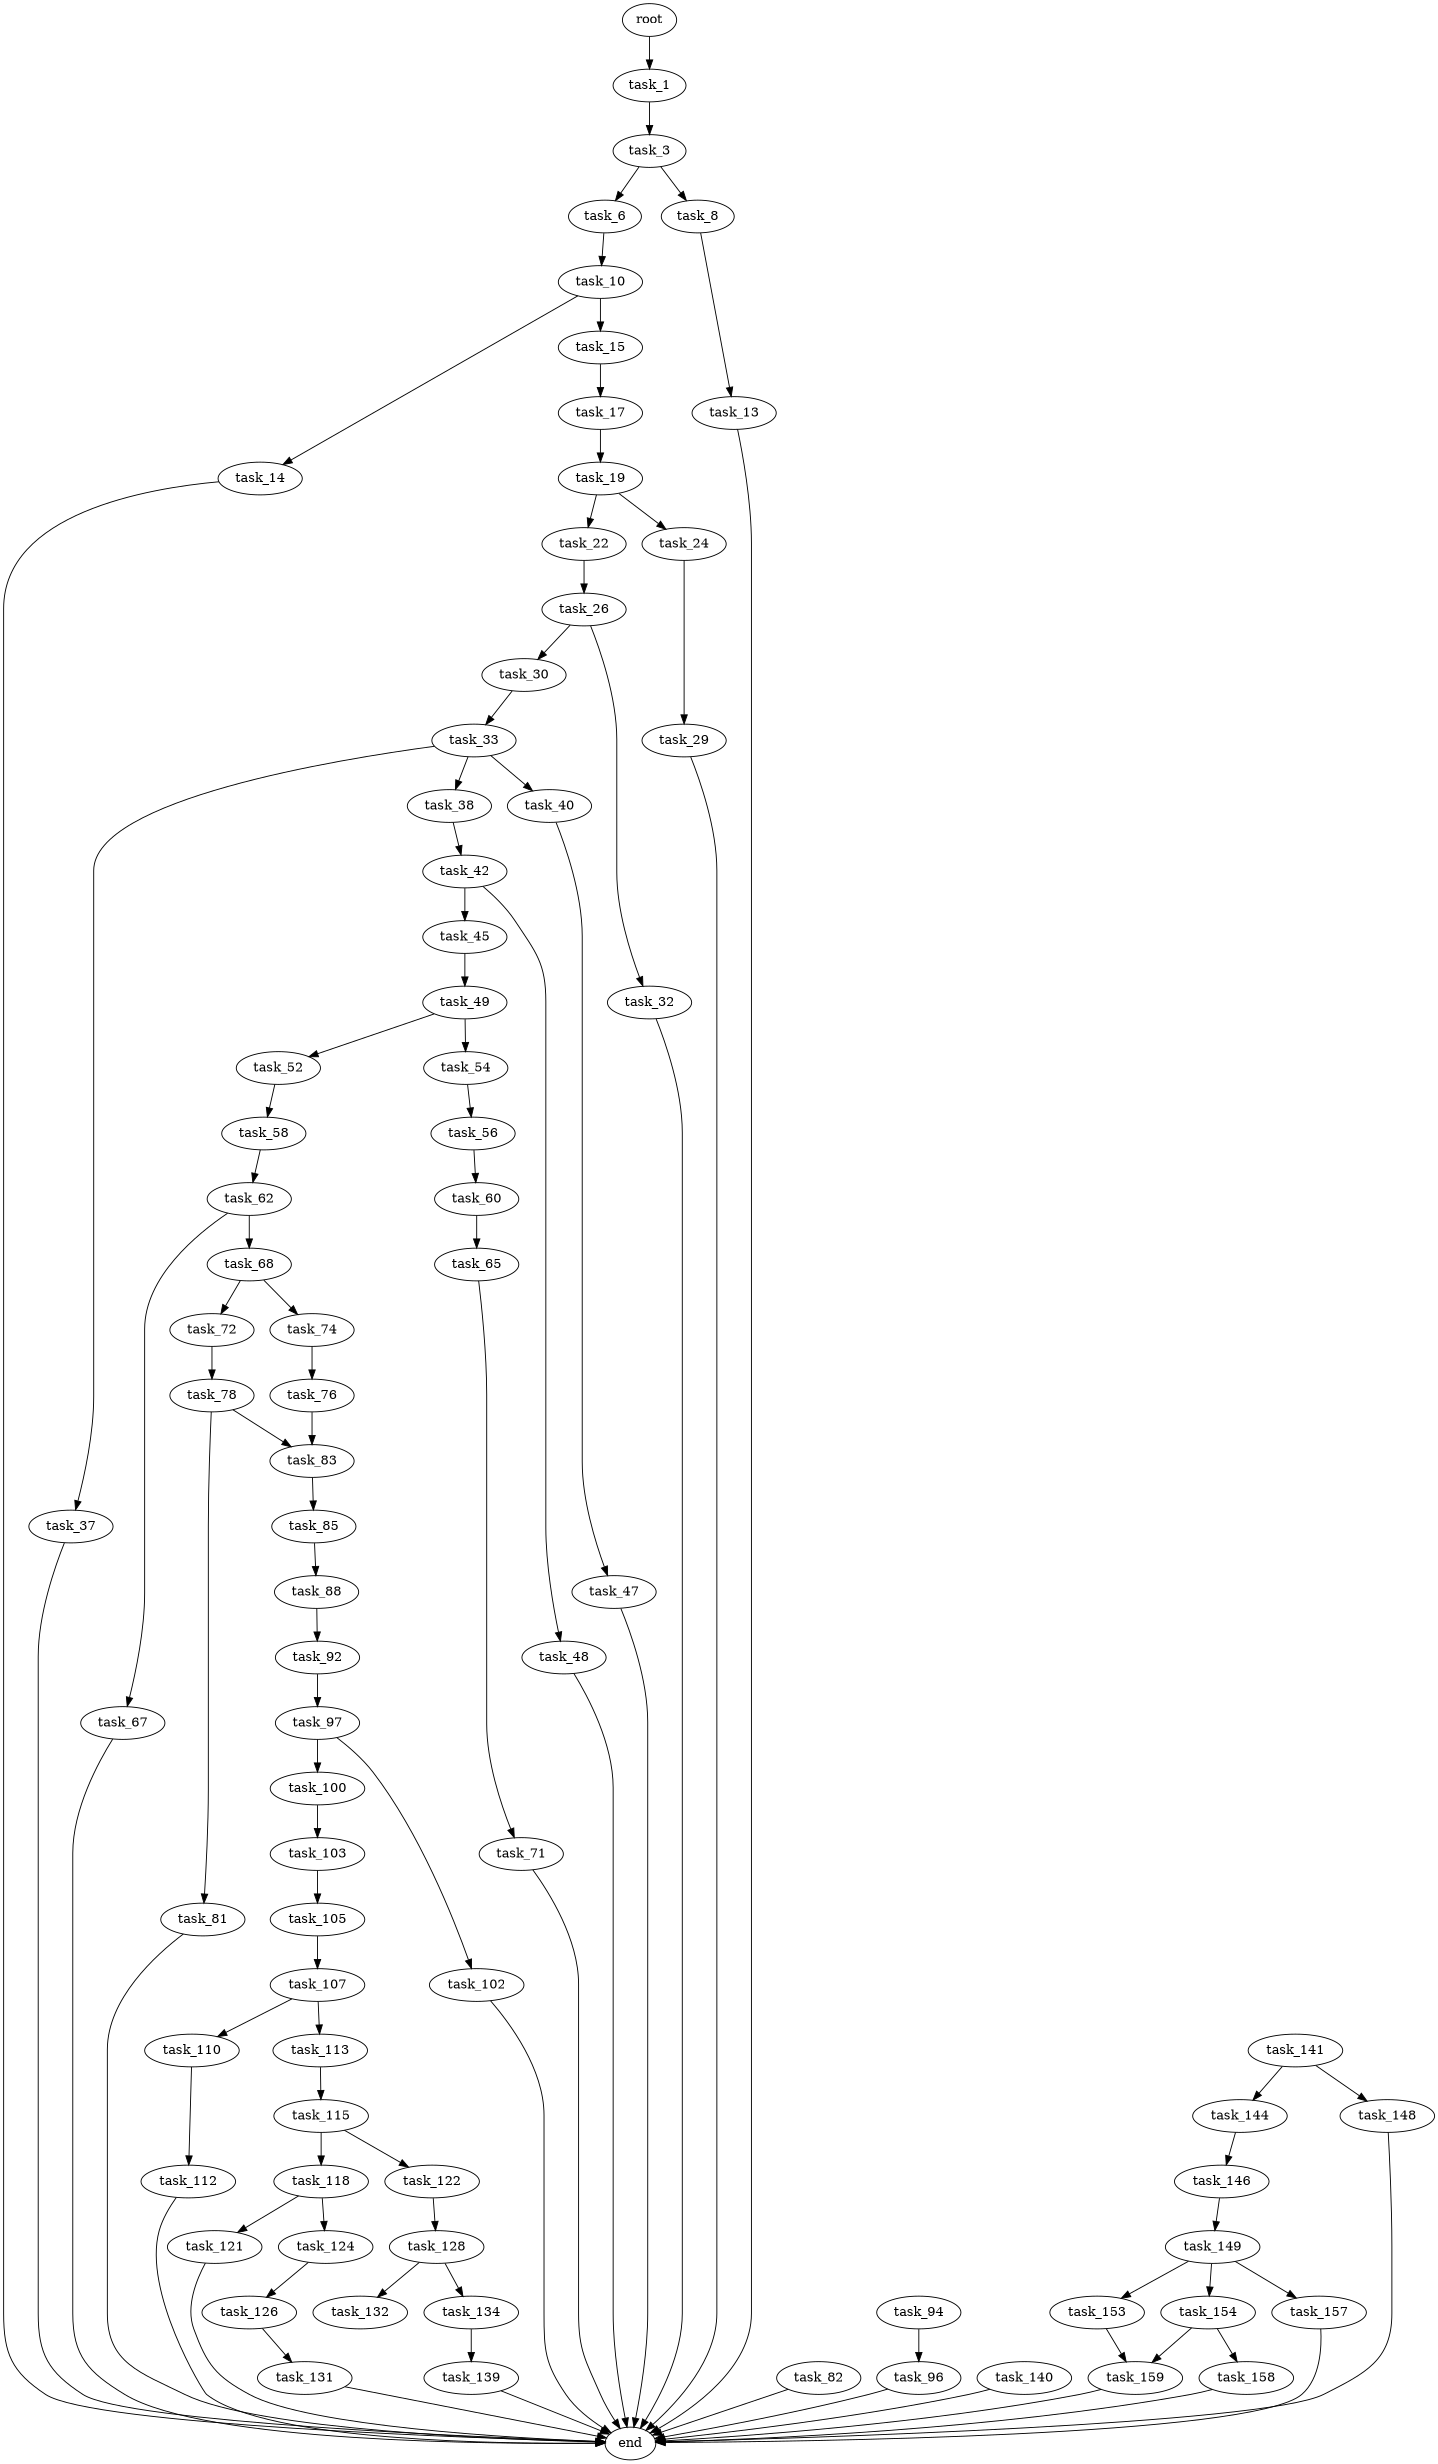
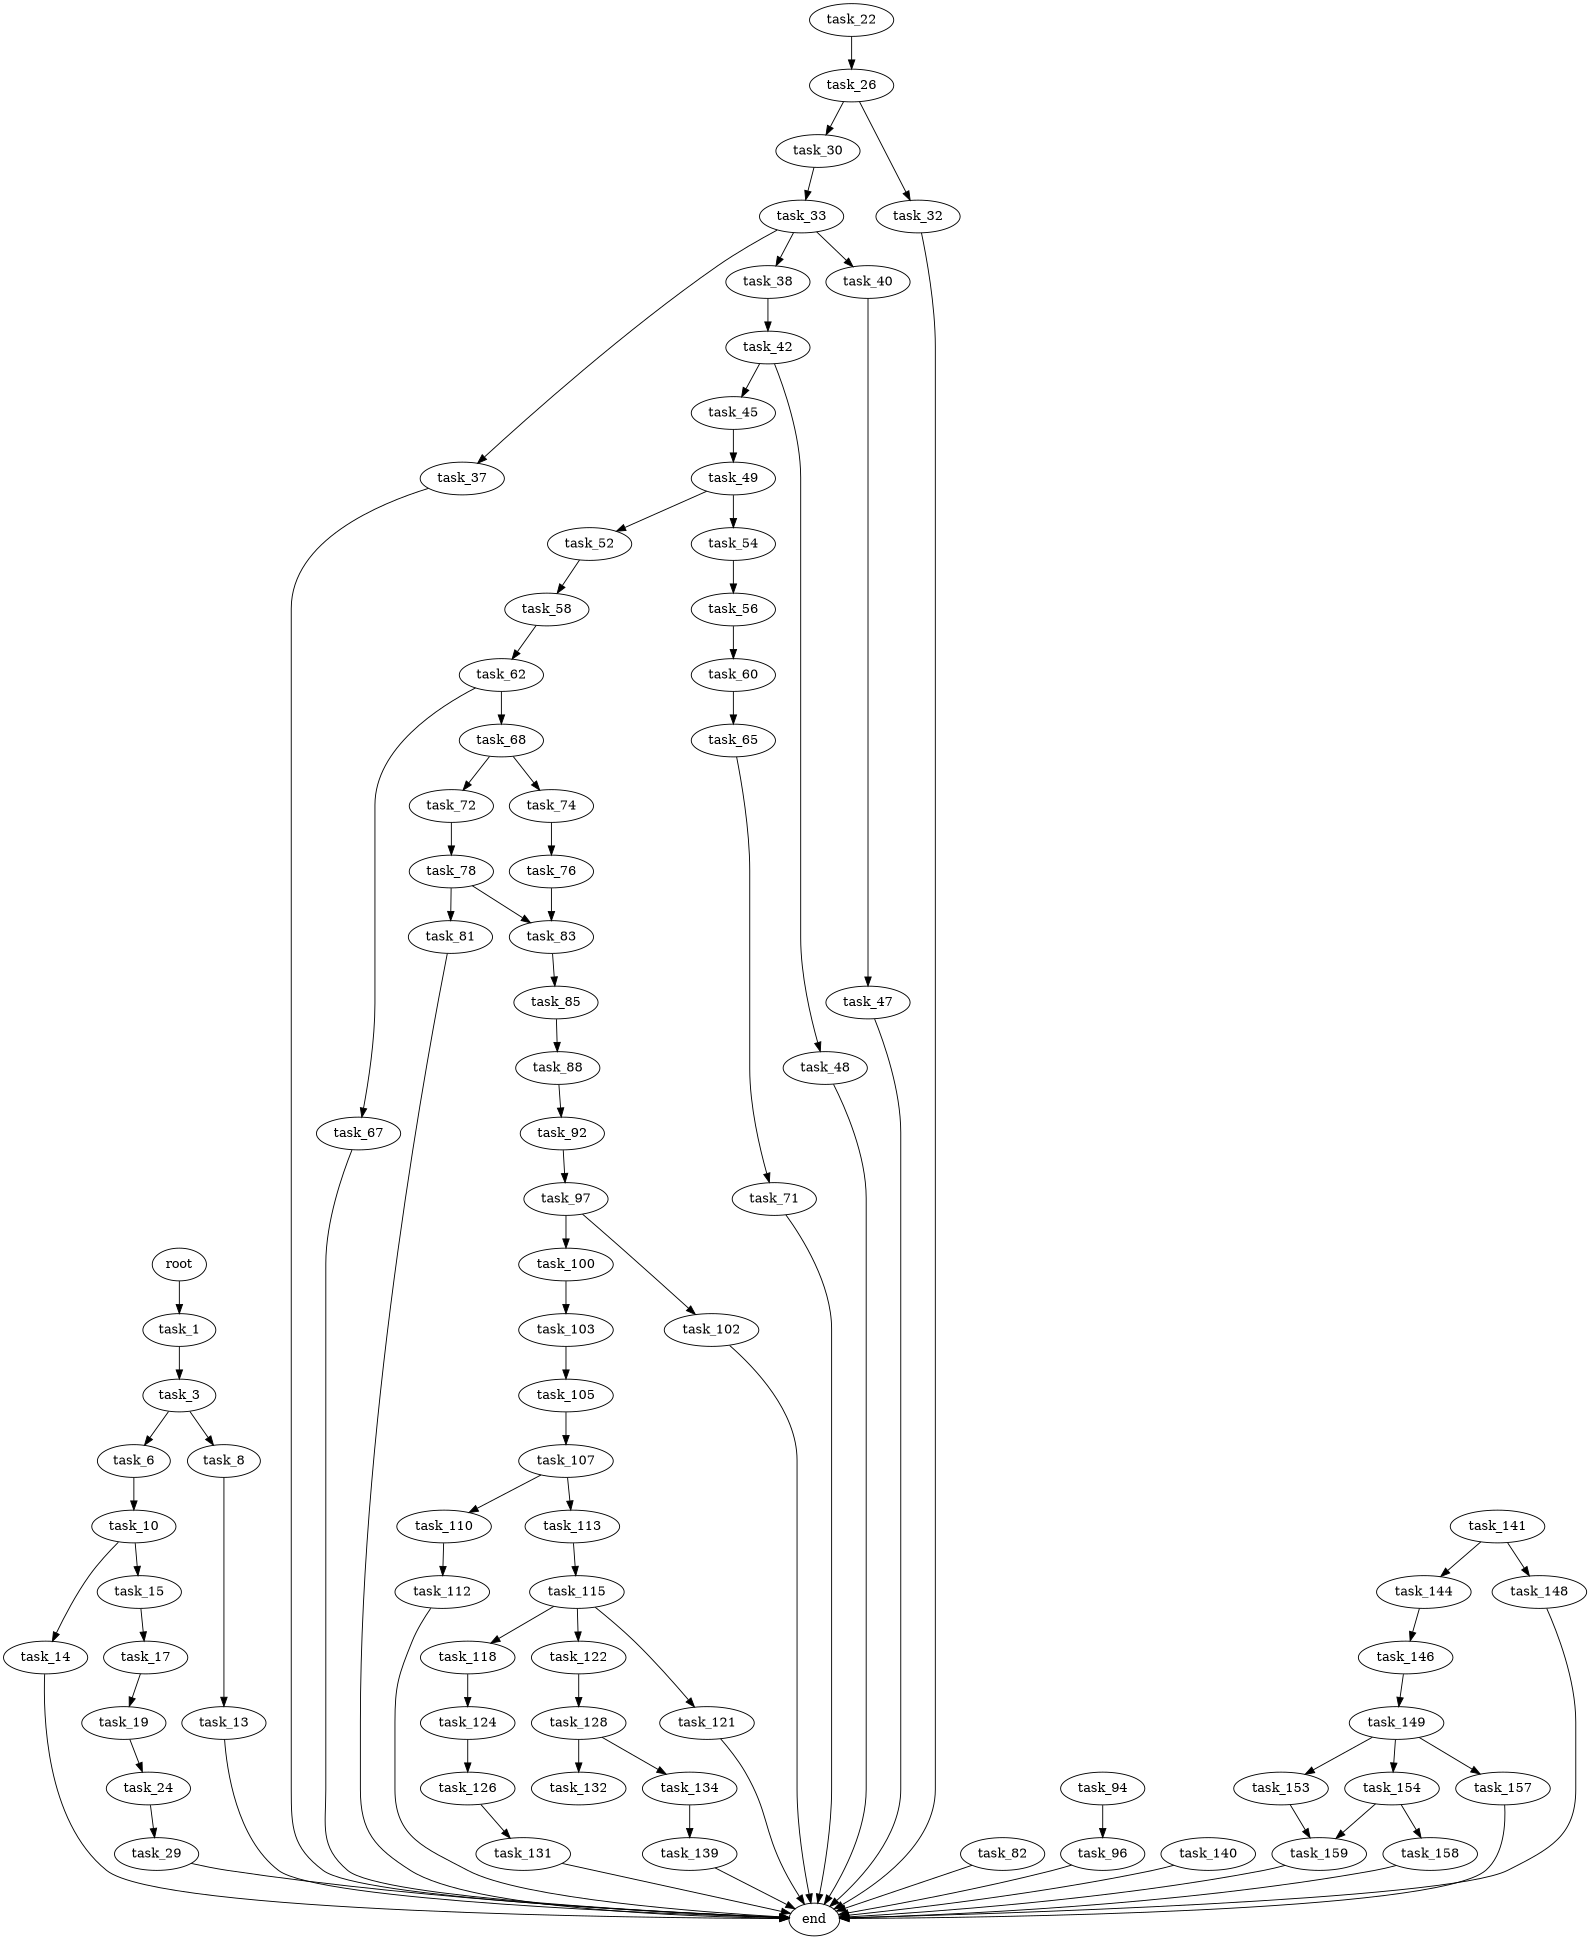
edge "task_19" -> "task_22": removed
edge "task_118" -> "task_121": now "task_115" -> "task_121"
